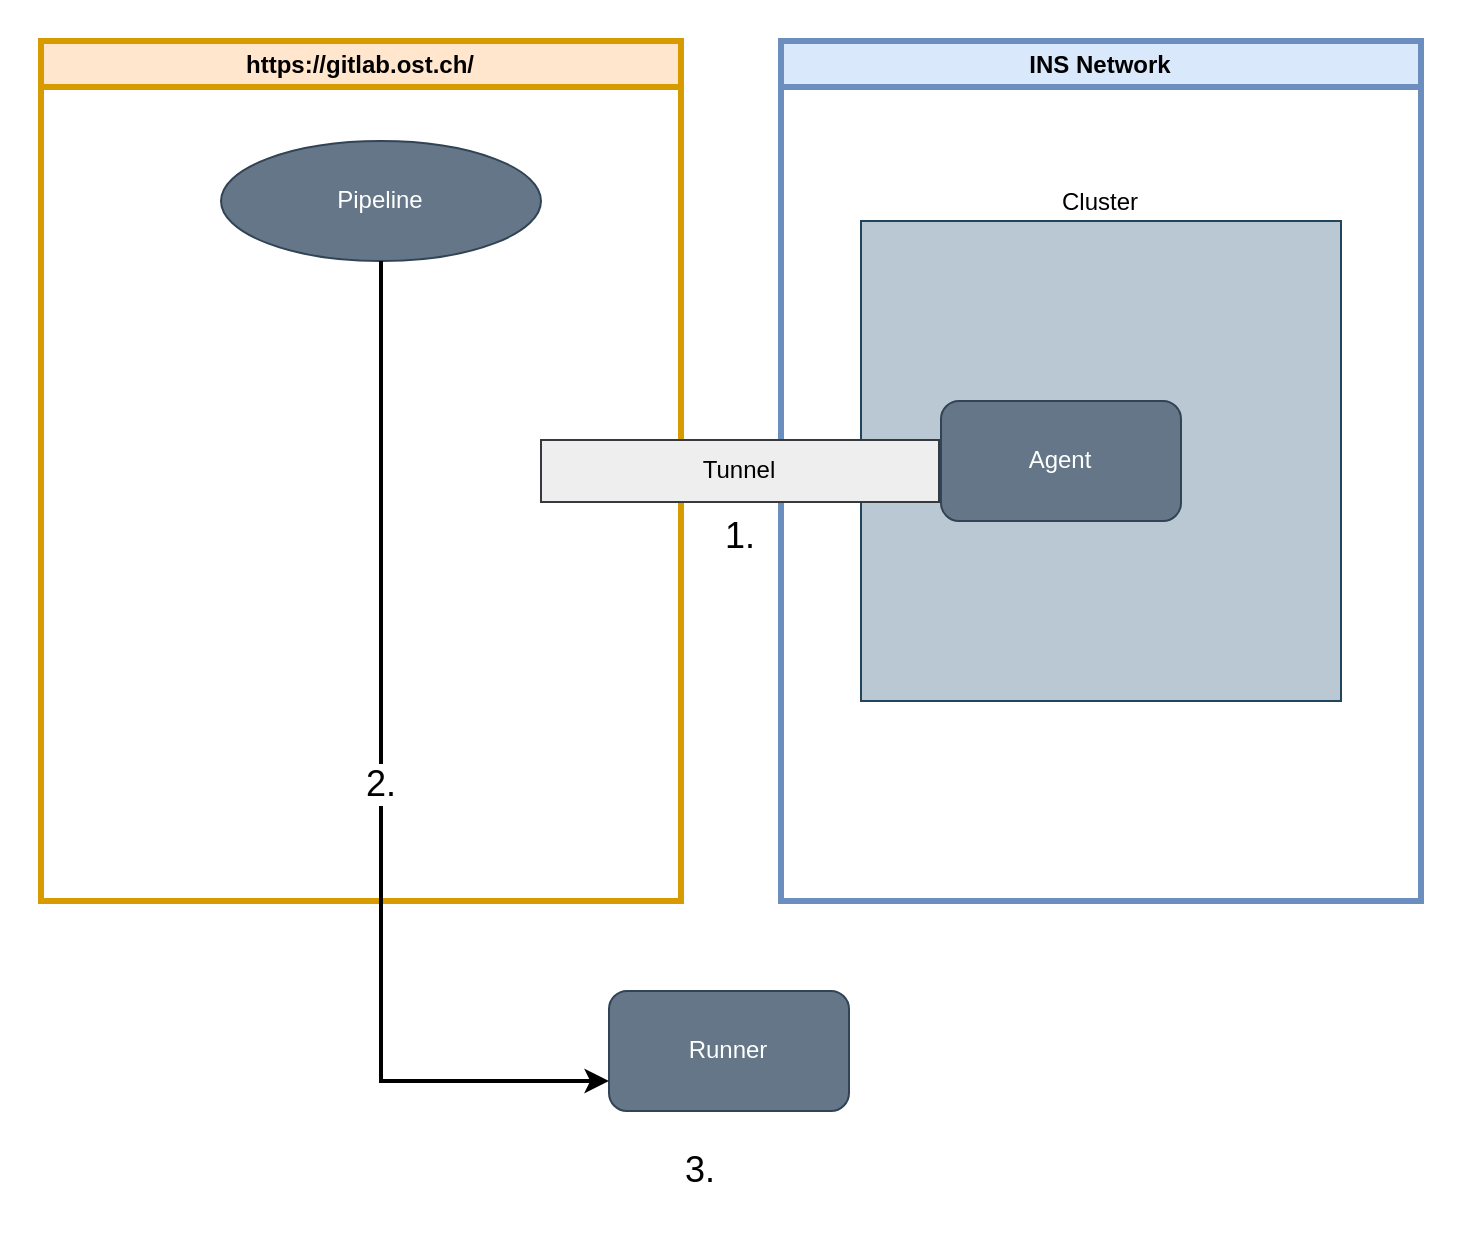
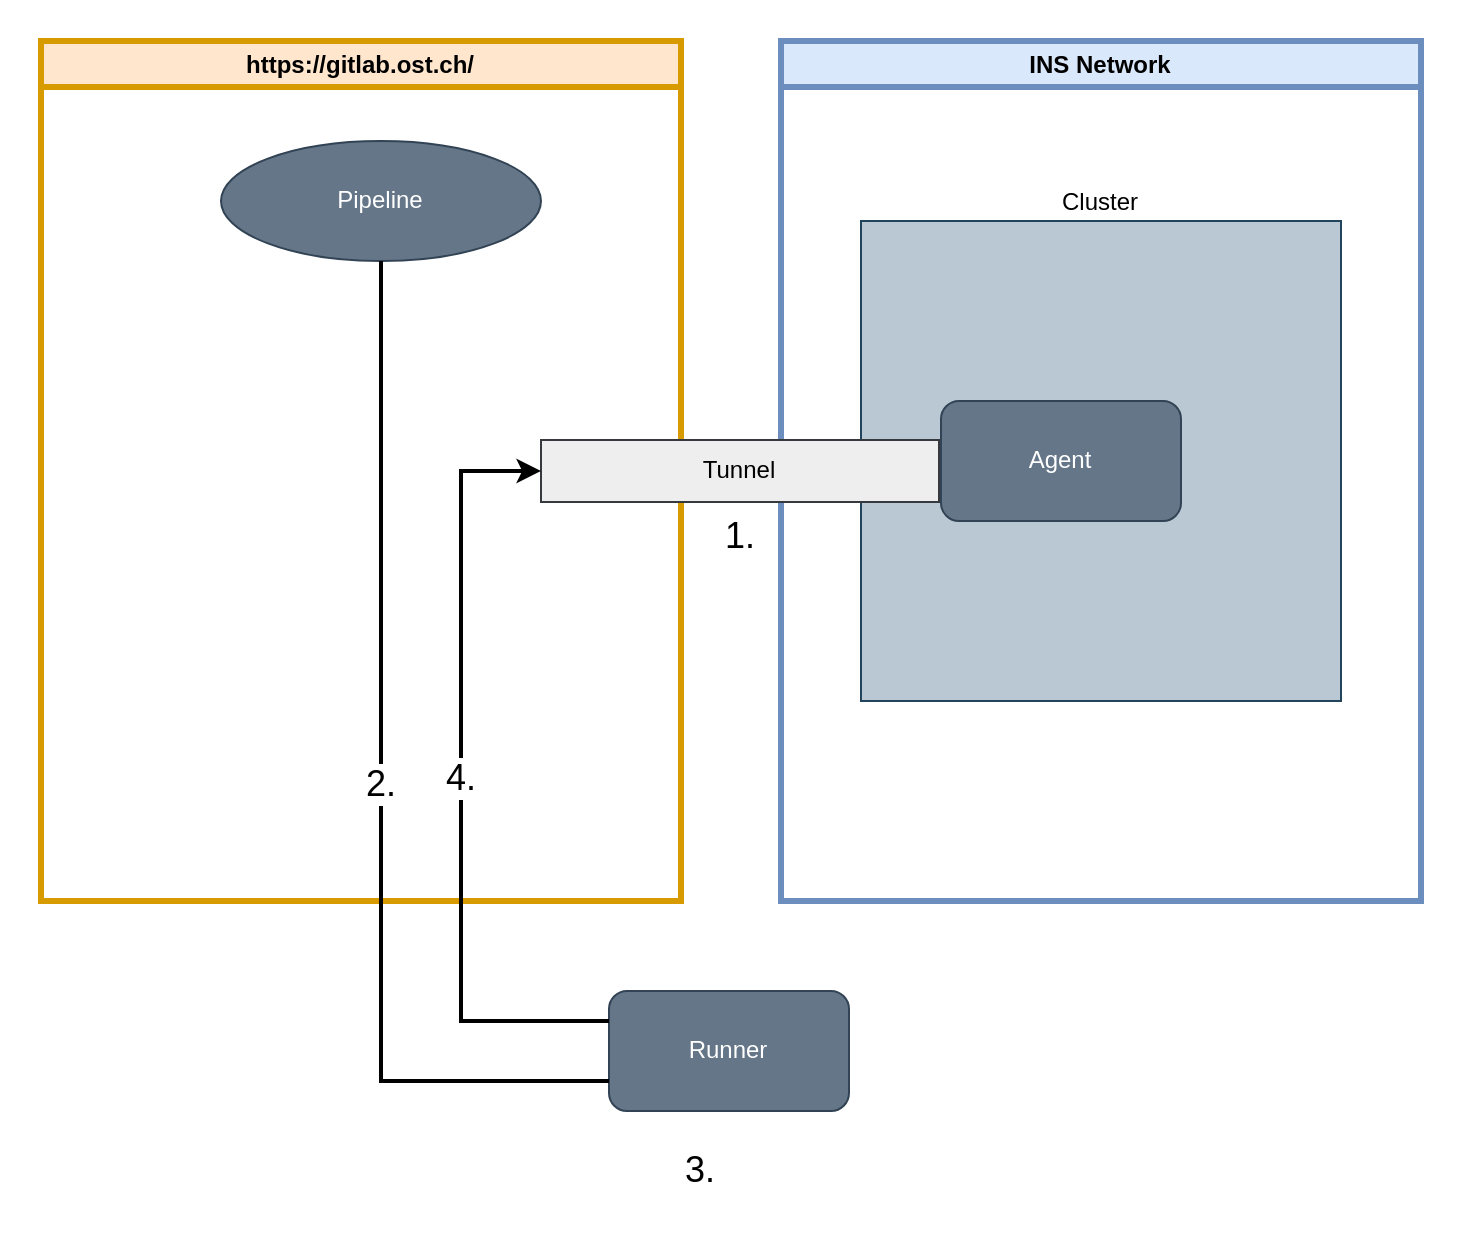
edge "Runner" -> "Tunnel": added, label "4."
edge "Pipeline" -> "Runner": arrowhead classic -> none
